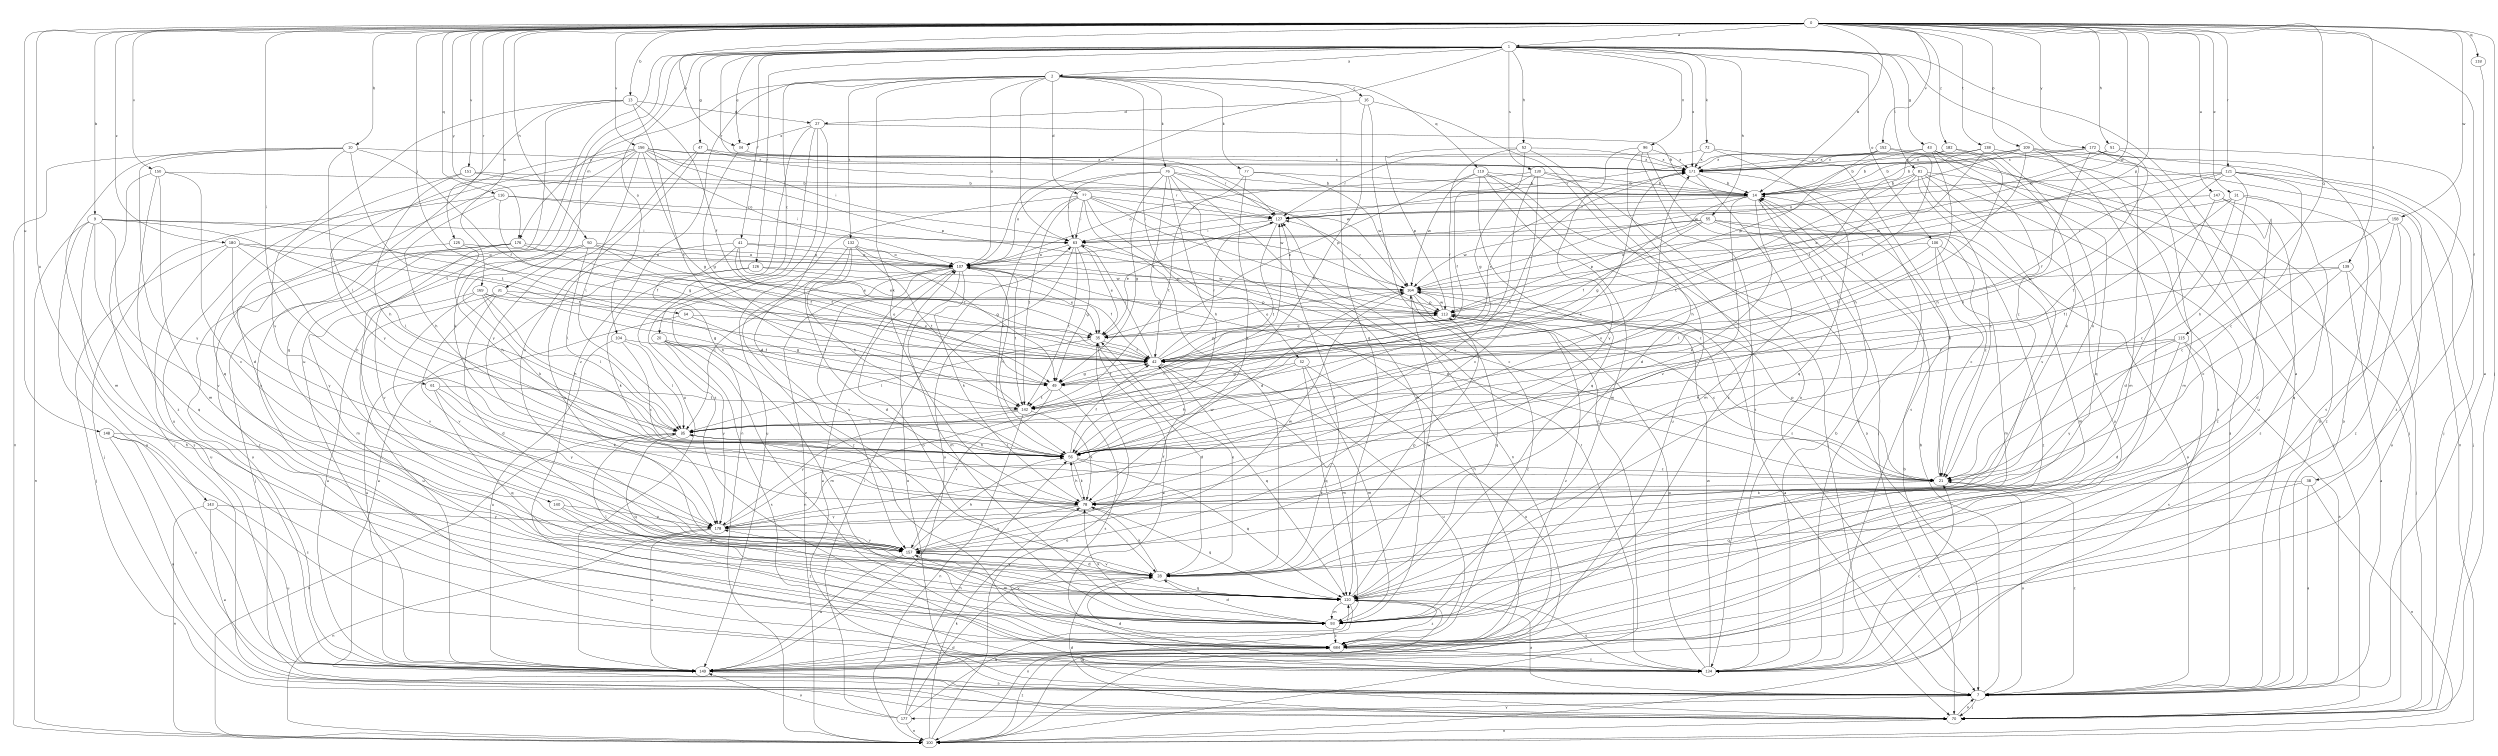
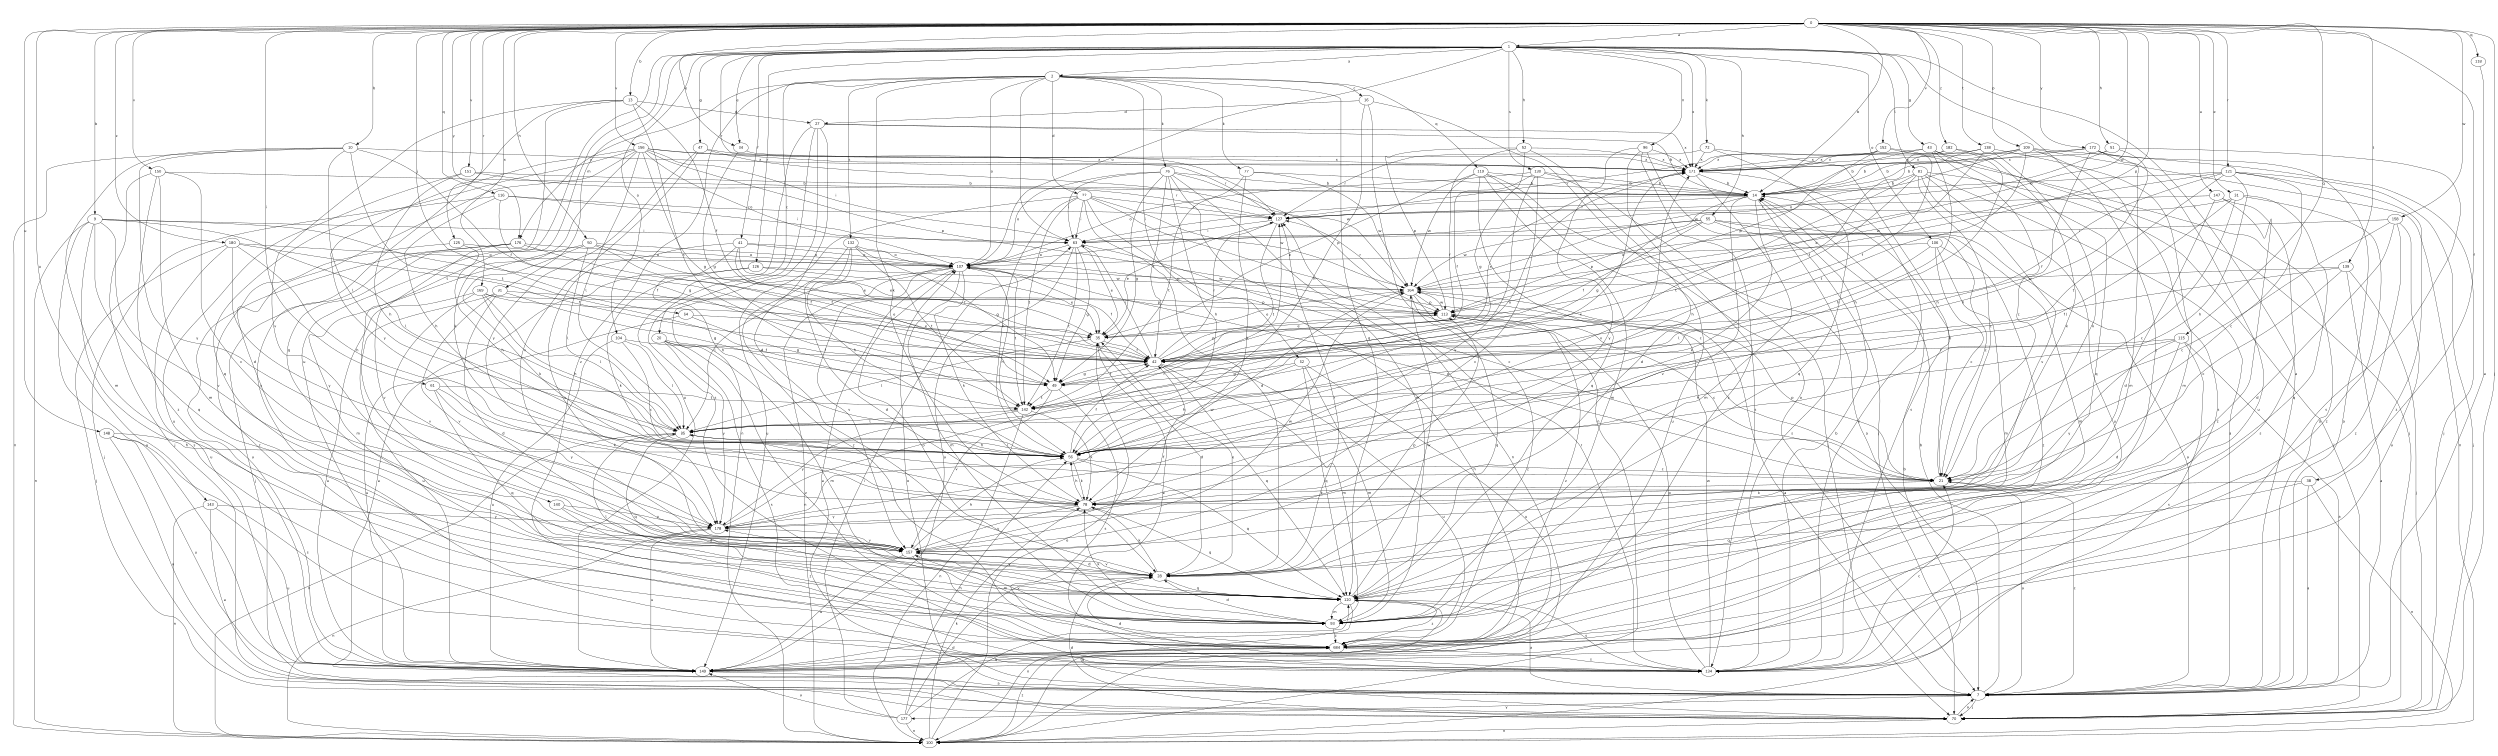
edge "27" -> "34": now "27" -> "171"
